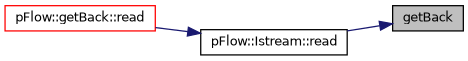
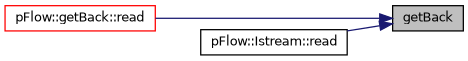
edge "pFlow::getBack::read" -> "pFlow::Istream::read": now "pFlow::getBack::read" -> "getBack"
